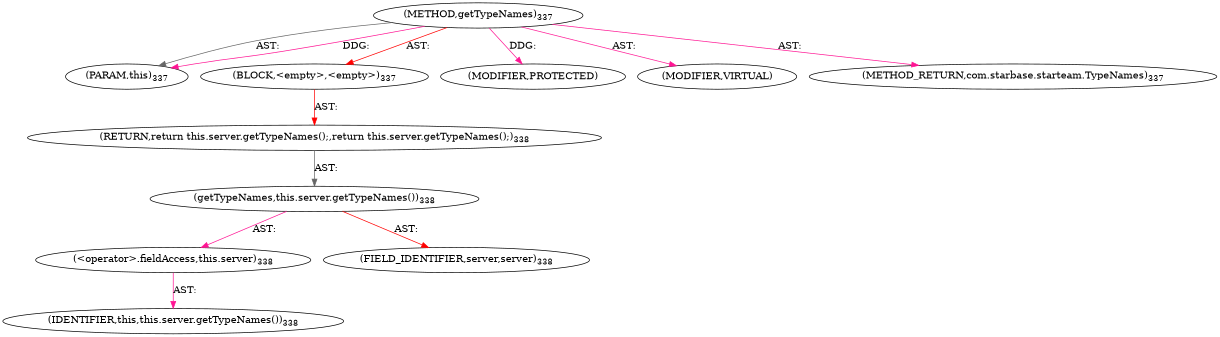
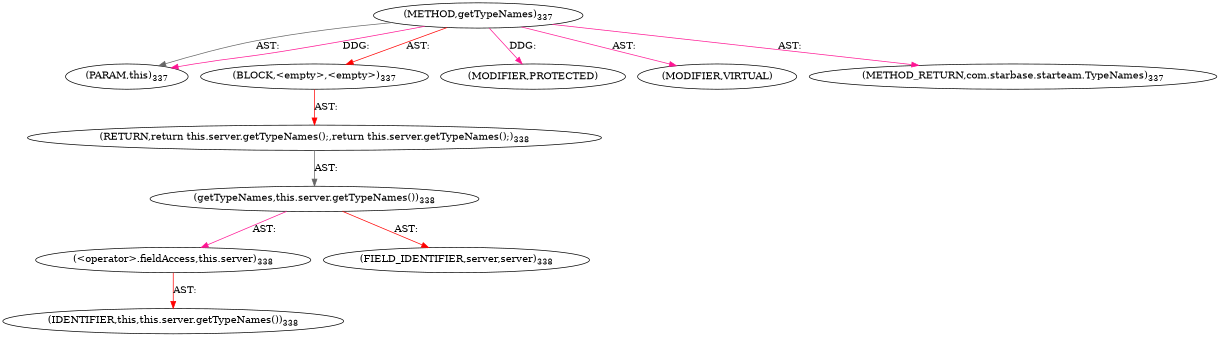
edge "(<operator>.fieldAccess,this.server)" -> "(IDENTIFIER,this,this.server.getTypeNames())": color deeppink -> red
